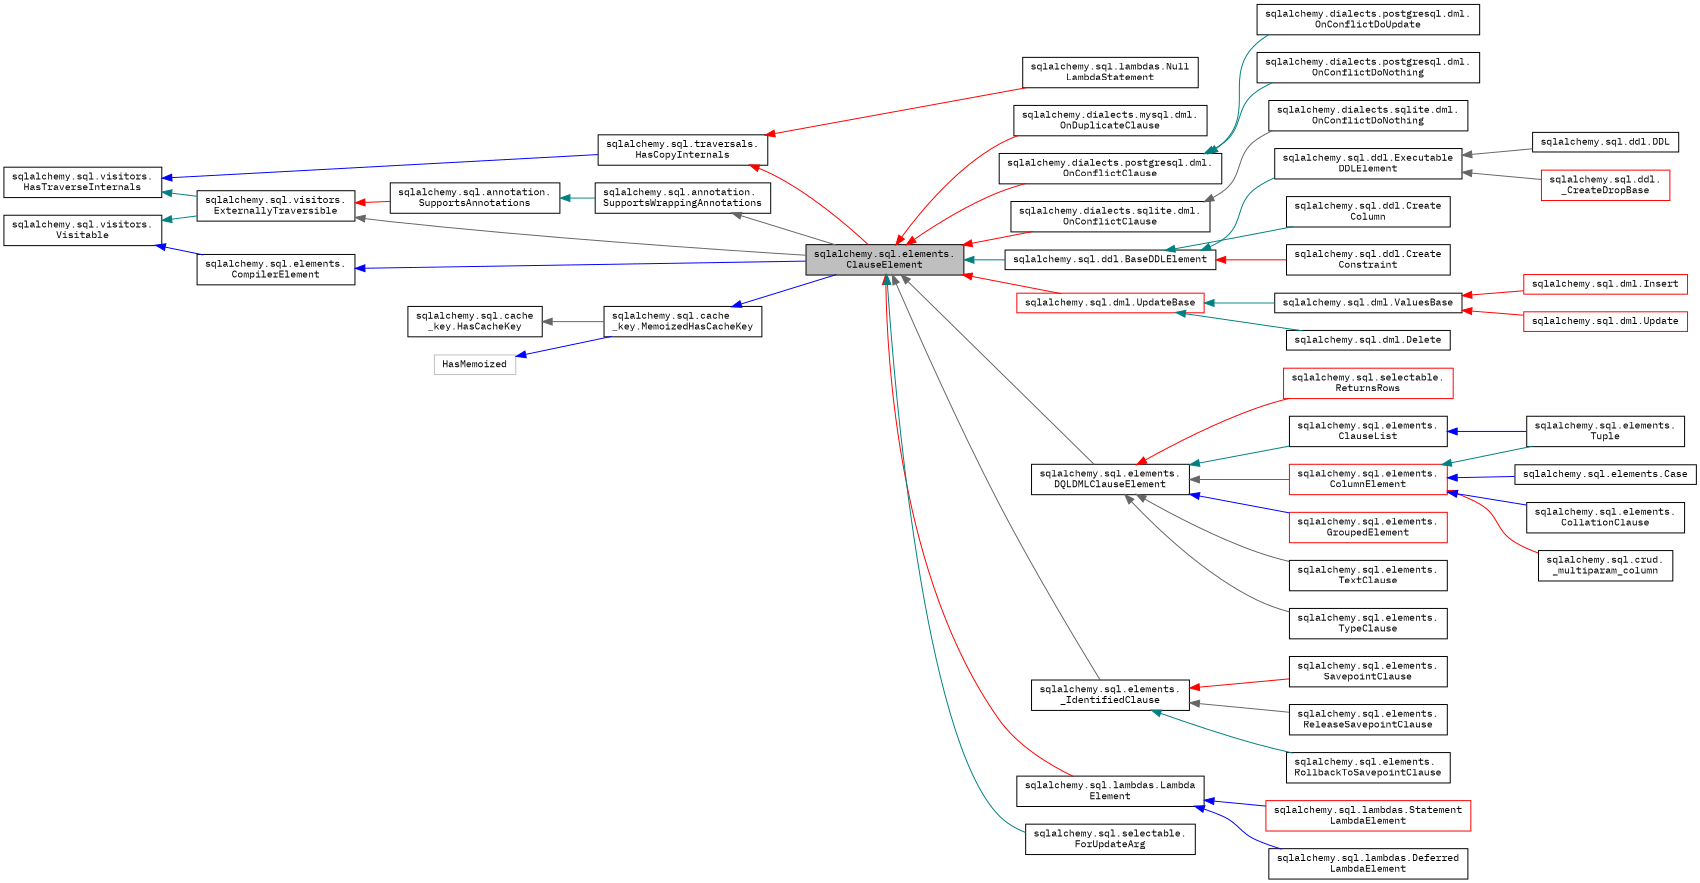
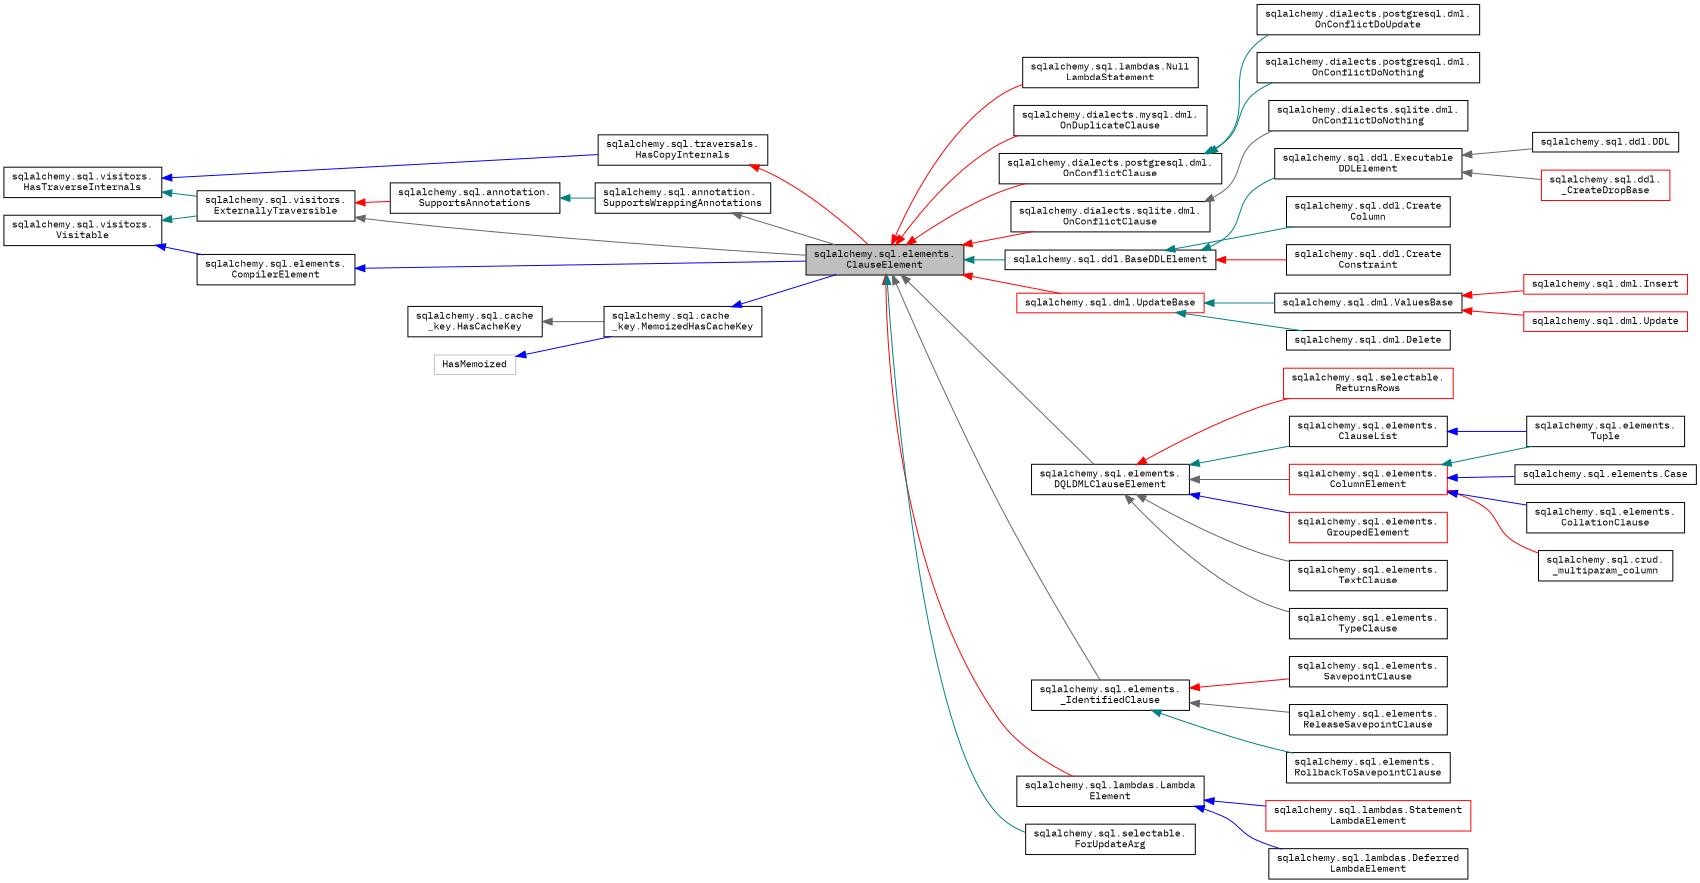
edge "sqlalchemy.sql.lambdas.Null LambdaStatement" -> "sqlalchemy.sql.traversals. HasCopyInternals": now "sqlalchemy.sql.lambdas.Null LambdaStatement" -> "sqlalchemy.sql.elements. ClauseElement"
